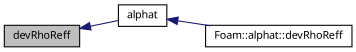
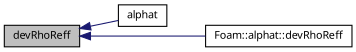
edge "Foam::alphat::devRhoReff" -> "alphat": now "Foam::alphat::devRhoReff" -> "devRhoReff"
